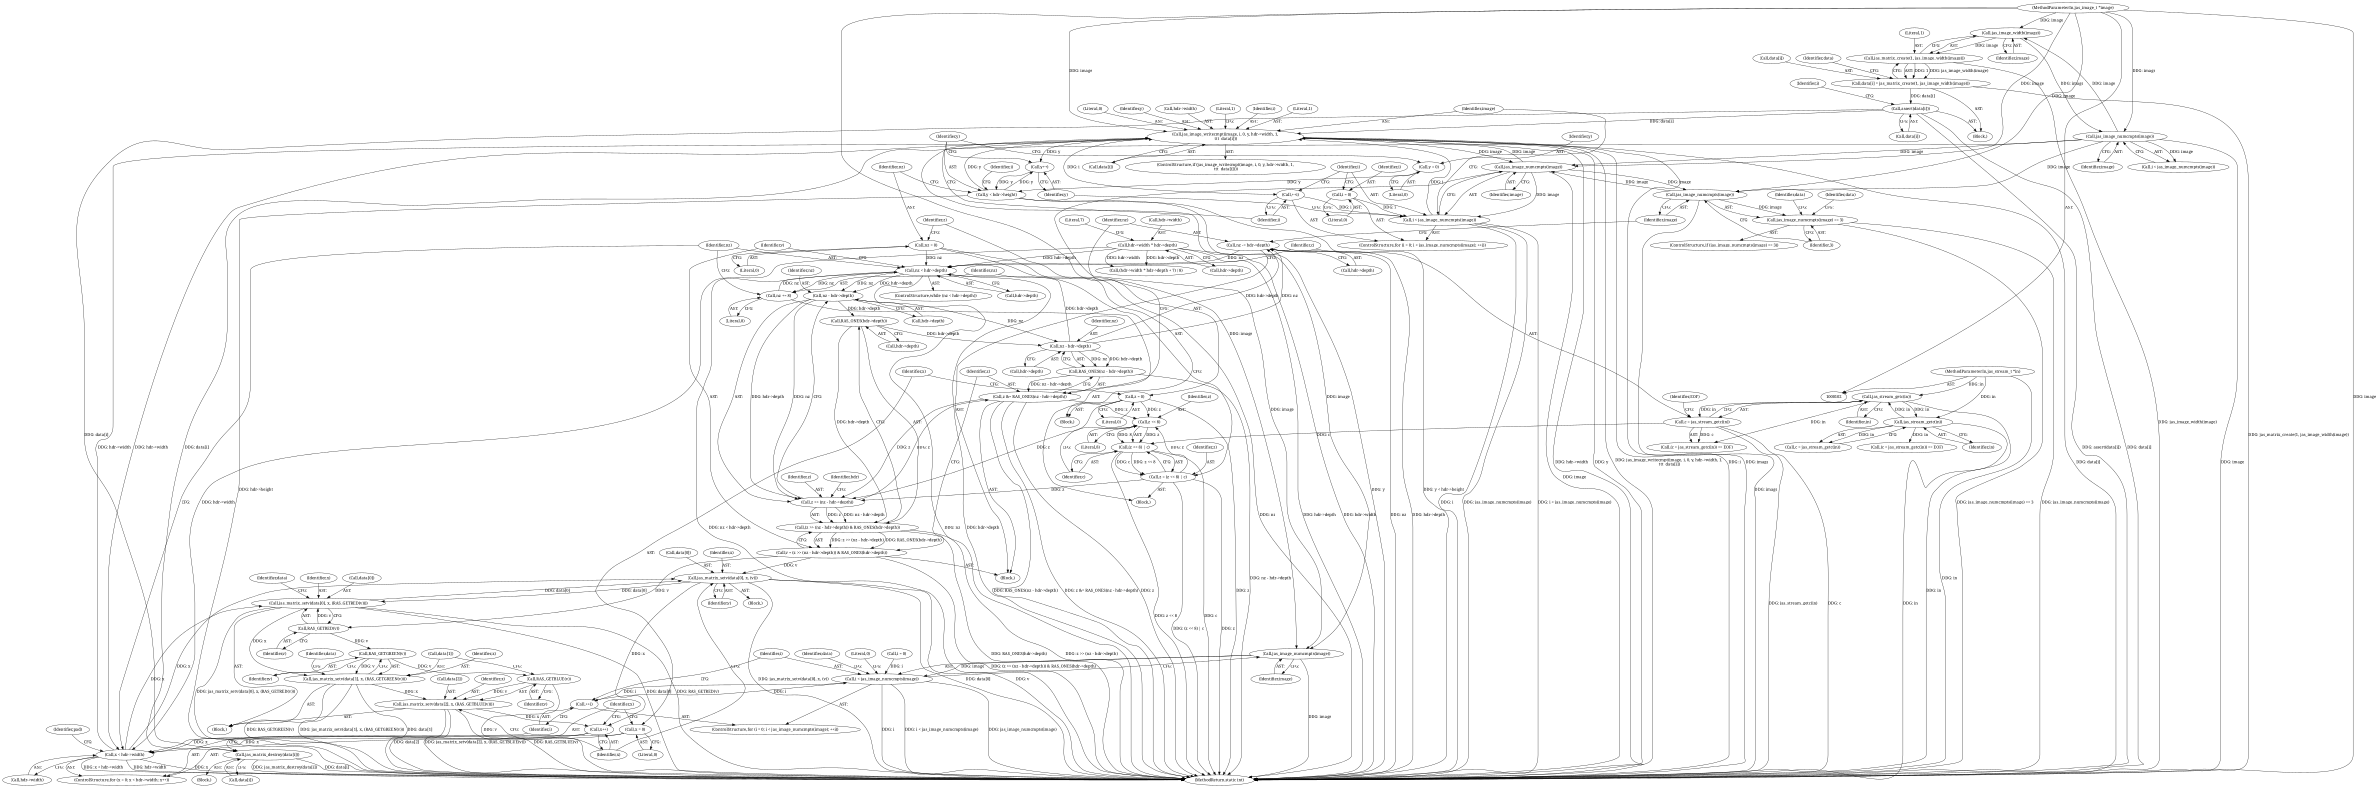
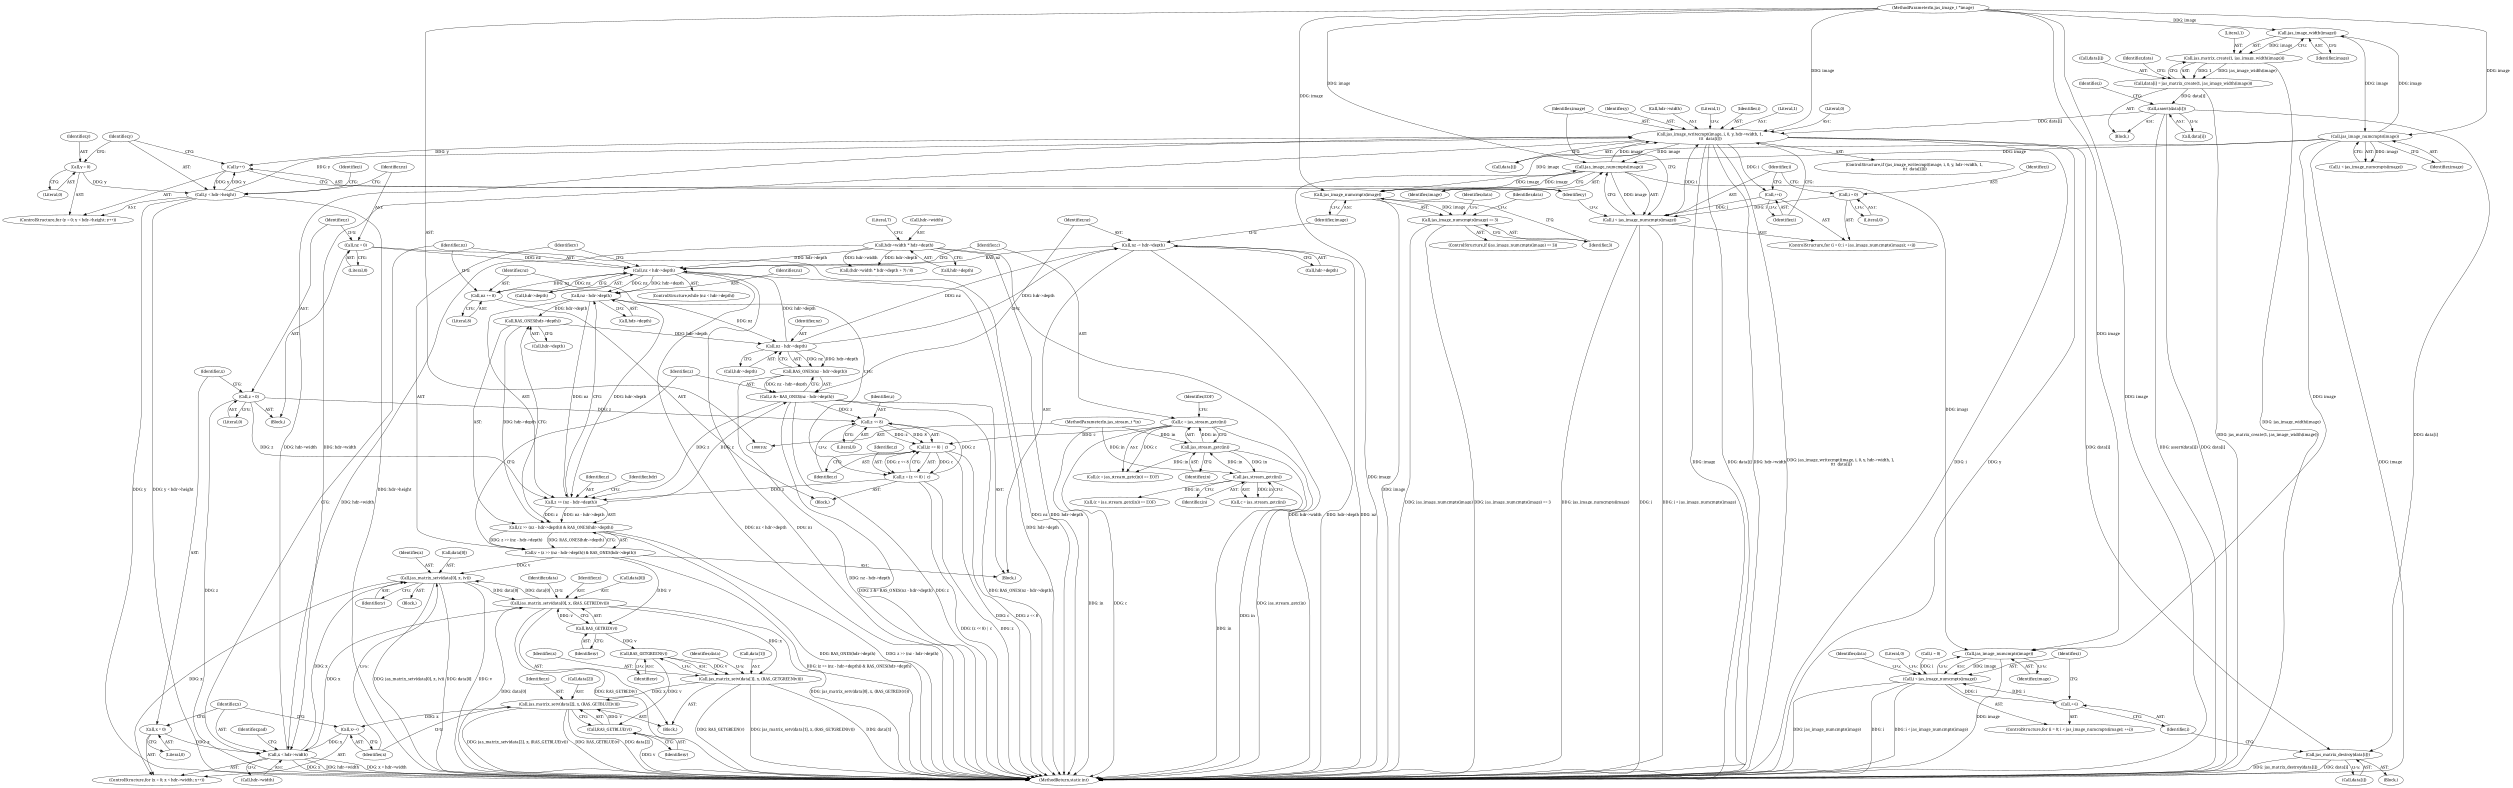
node "(ControlStructure,for (y = 0; y < hdr->height; y++))": added
edge "(Call,nz -= hdr->depth)" -> "(Call,nz < hdr->depth)": label "DDG: nz" -> "RAS: nz"
edge "(Call,jas_matrix_setv(data[0], x, (v)))" -> "(Call,x++)": now "(Call,jas_matrix_setv(data[0], x, (v)))" -> "(ControlStructure,for (x = 0; x < hdr->width; x++))"
edge "(Call,data[1])" -> "(Call,RAS_GETBLUE(v))": now "(Call,jas_matrix_setv(data[2], x, (RAS_GETBLUE(v))))" -> "(Call,RAS_GETBLUE(v))"
